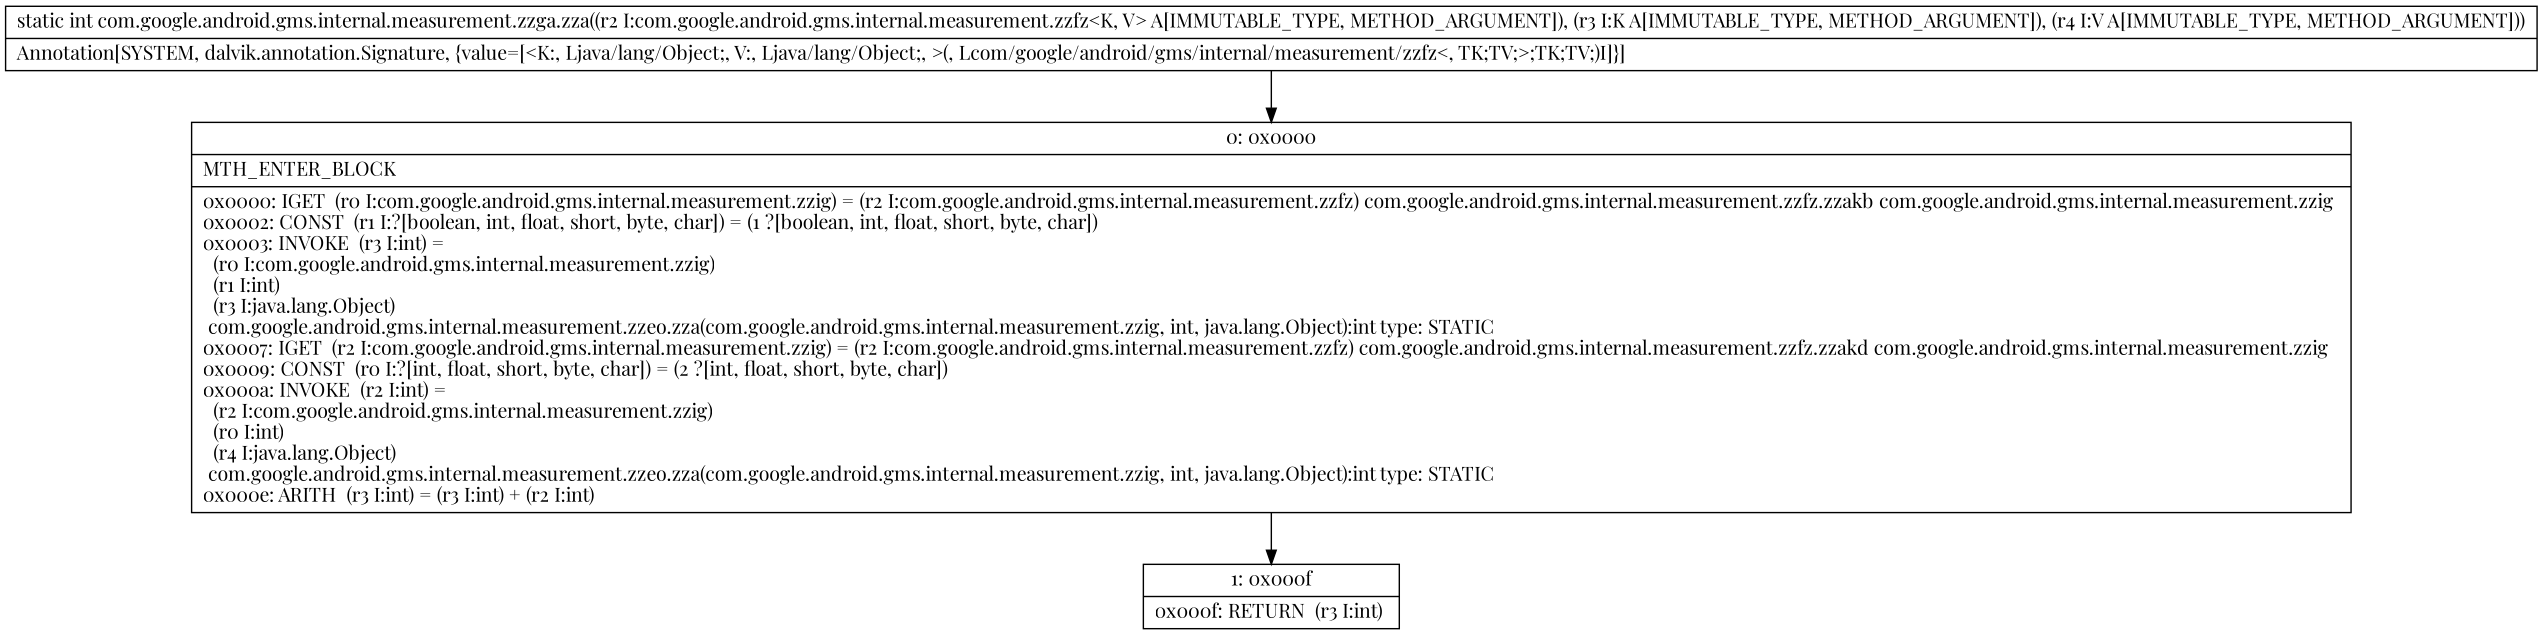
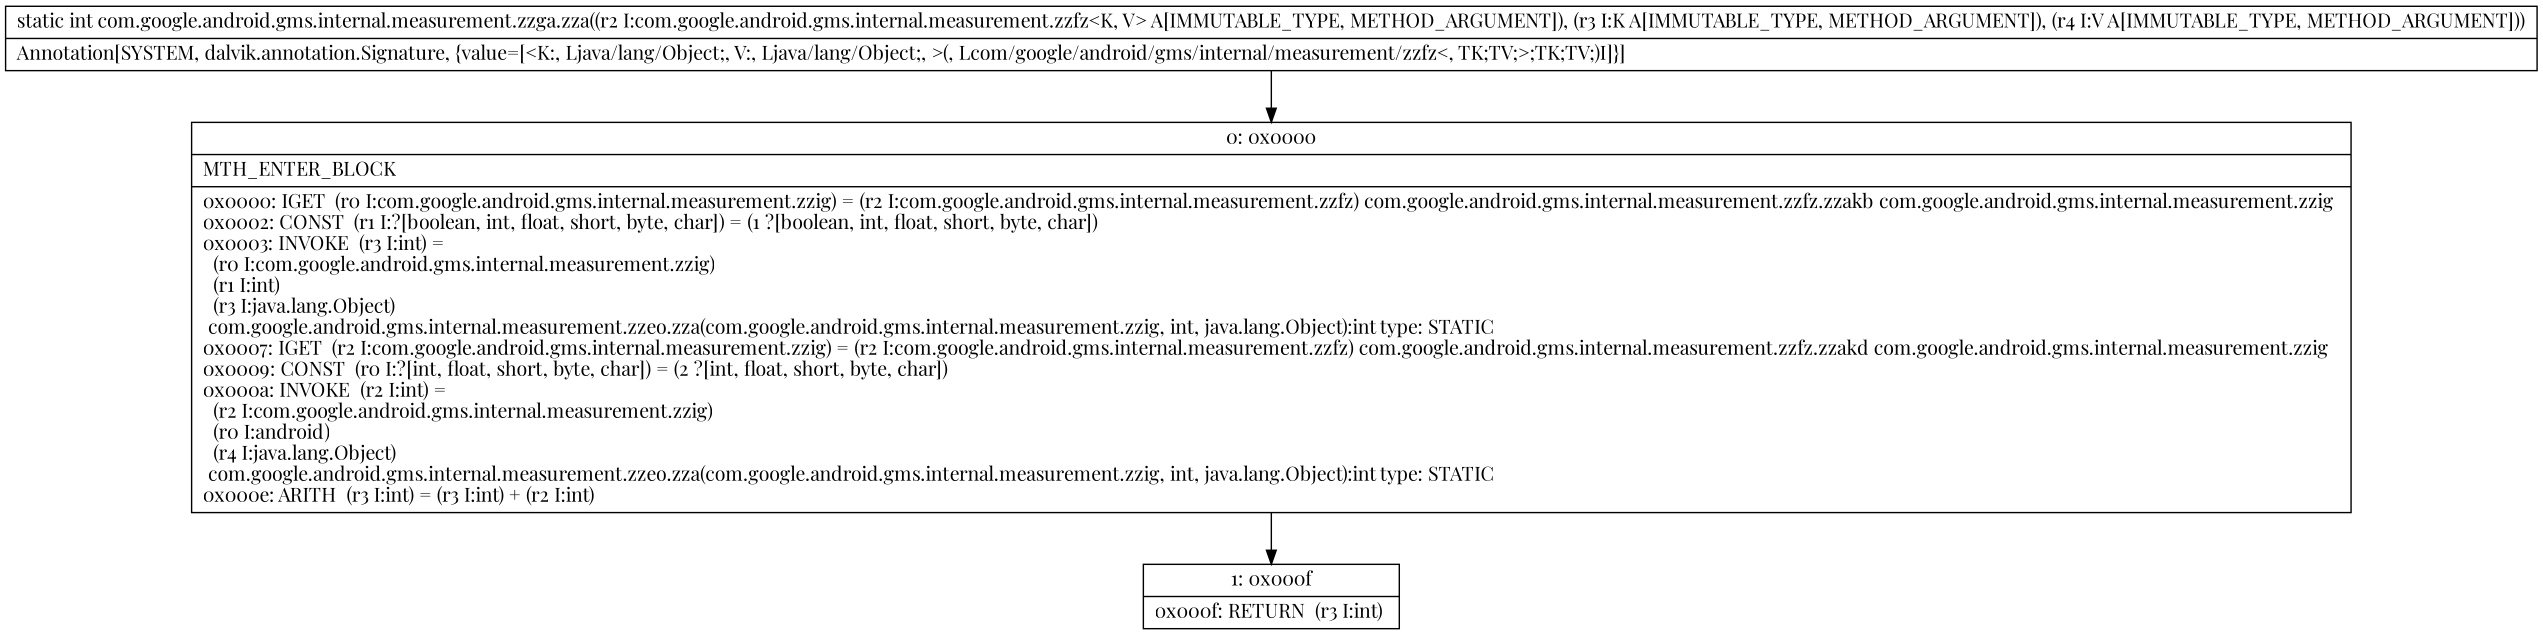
node "0: 0x0000": text "(r0 I:int)" -> "(r0 I:android)"
